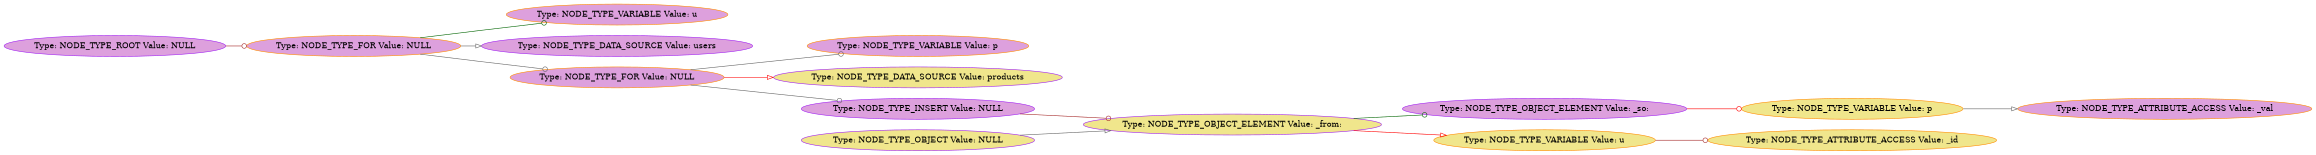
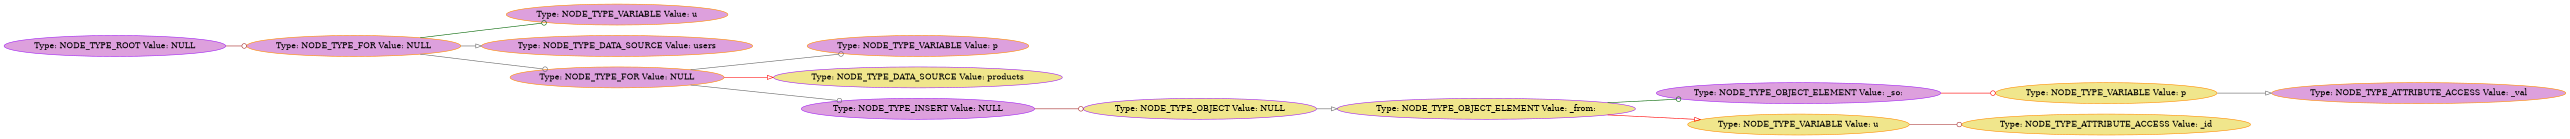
node "Type: NODE_TYPE_DATA_SOURCE Value: users": color purple -> darkorange
edge "Type: NODE_TYPE_INSERT Value: NULL" -> "Type: NODE_TYPE_OBJECT_ELEMENT Value: _from:": now "Type: NODE_TYPE_INSERT Value: NULL" -> "Type: NODE_TYPE_OBJECT Value: NULL"
